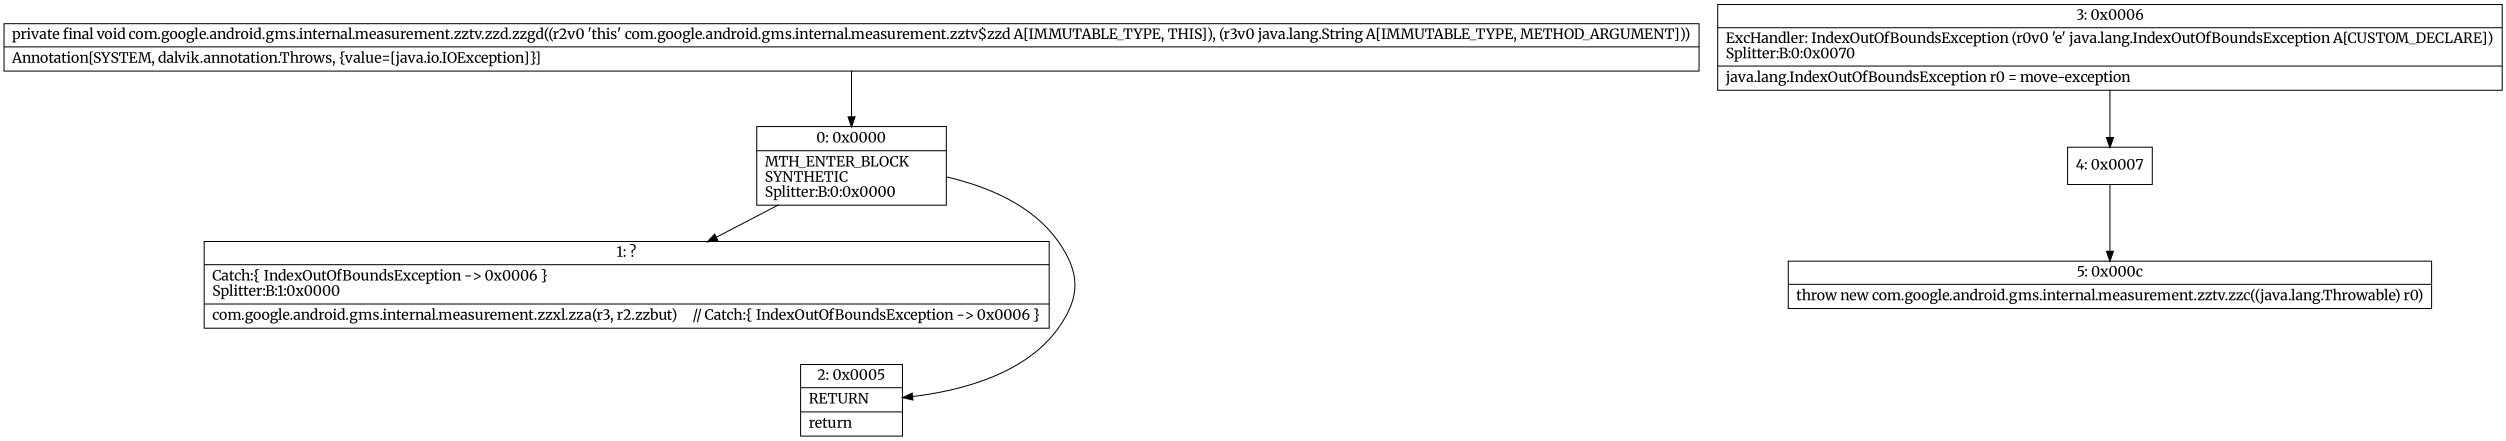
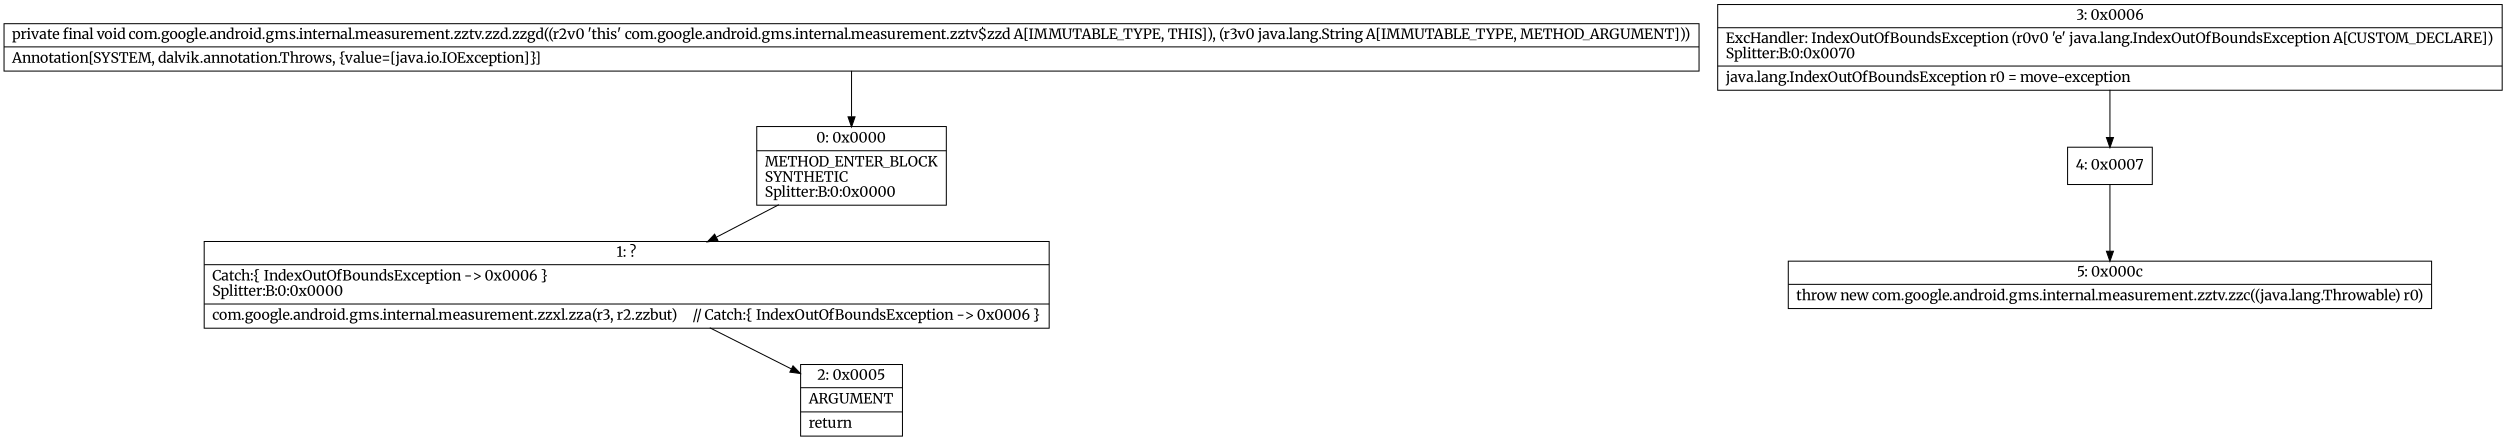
node "0: 0x0000": text "MTH_ENTER_BLOCK" -> "METHOD_ENTER_BLOCK"
node "1: ?": text "Splitter:B:1:0x0000" -> "Splitter:B:0:0x0000"
edge "0: 0x0000" -> "2: 0x0005": now "1: ?" -> "2: 0x0005"
node "2: 0x0005": text "RETURN" -> "ARGUMENT"
